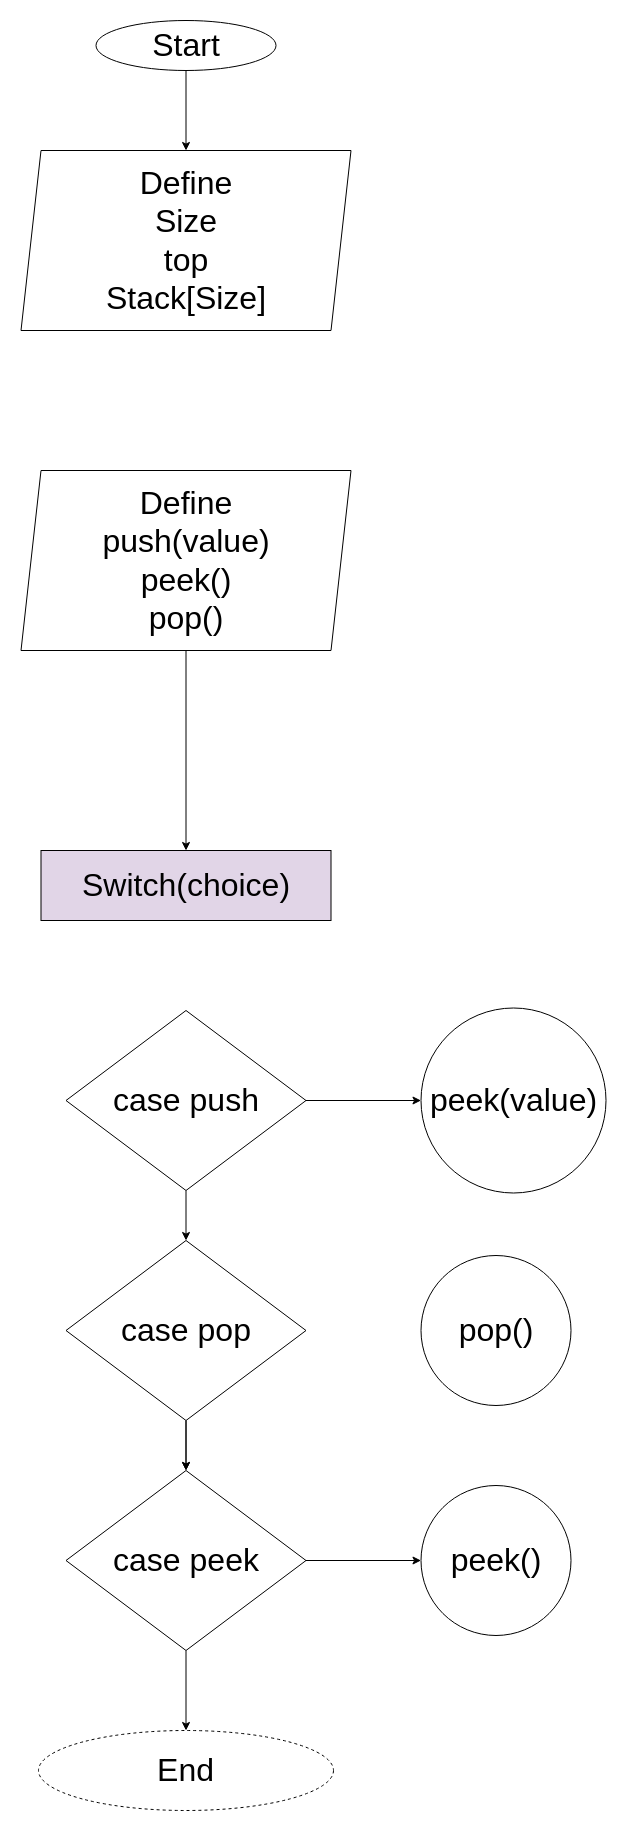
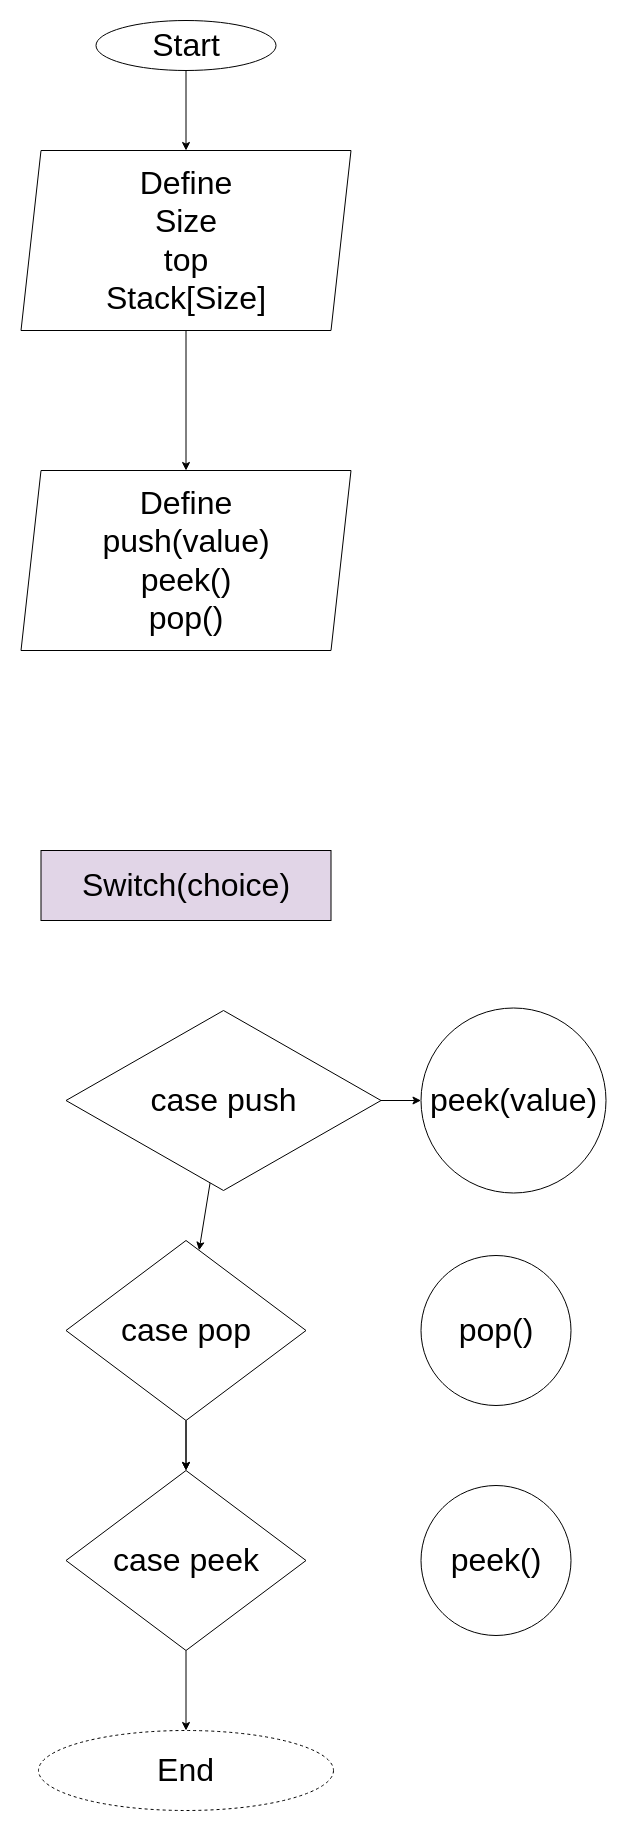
edge "DefineSizetopStack[Size]" -> "Definepush(value)peek()pop()": added
edge "Definepush(value)peek()pop()" -> "Switch(choice)": removed
node "case push": size 240x180 -> 315x180
edge "case peek" -> "peek()": removed
